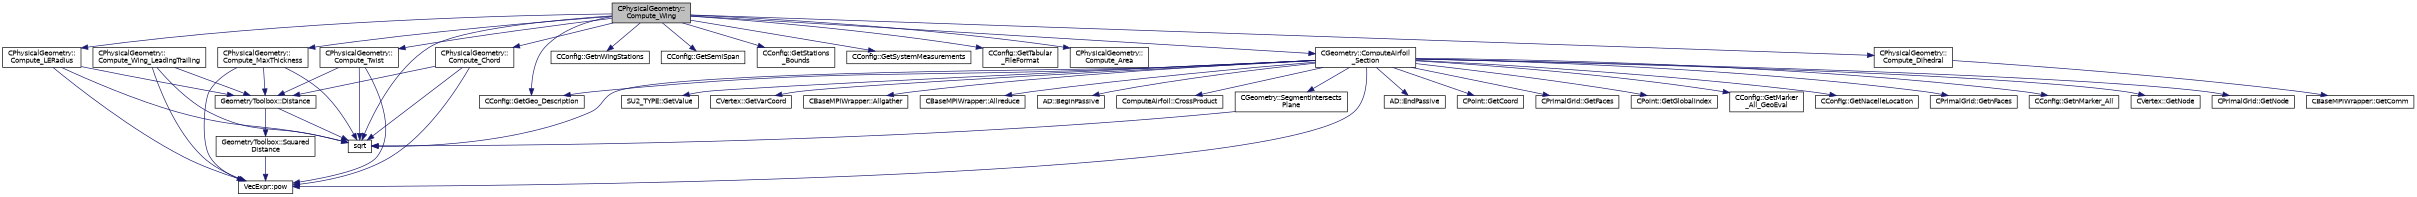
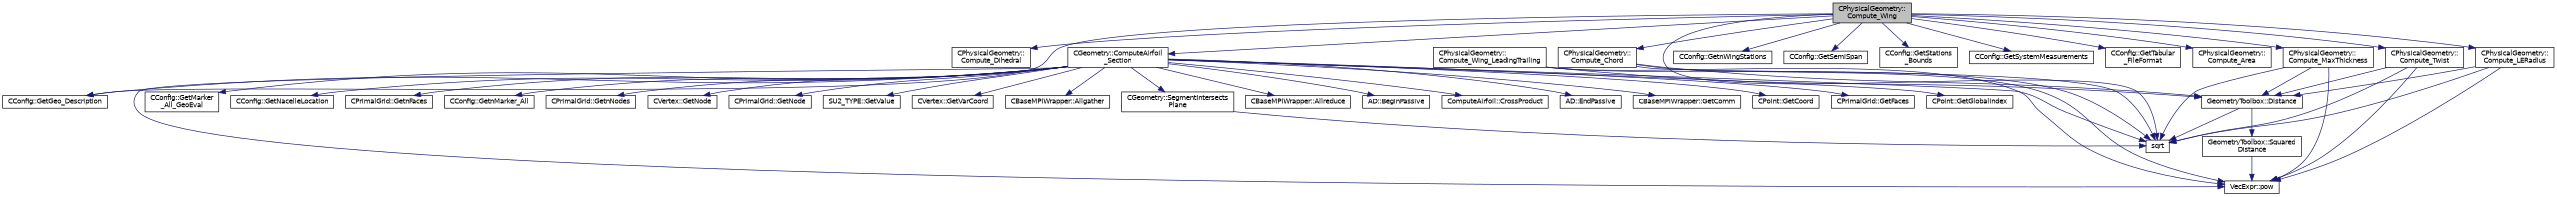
edge "CPhysicalGeometry:: Compute_Dihedral" -> "CBaseMPIWrapper::GetComm": now "CGeometry::ComputeAirfoil _Section" -> "CBaseMPIWrapper::GetComm"
node "CPrimalGrid::GetnNodes": added
